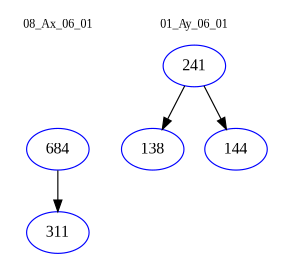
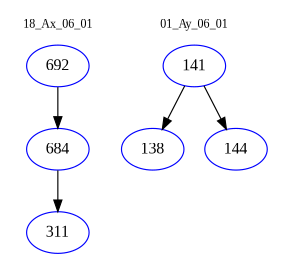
cluster "08_Ax_06_01": label "08_Ax_06_01" -> "18_Ax_06_01"
node "692": added
node "241": label "241" -> "141"
